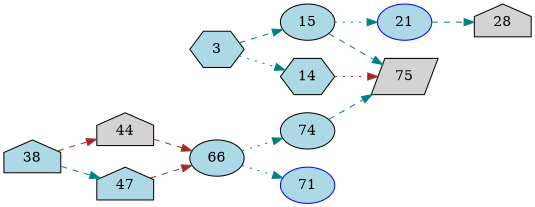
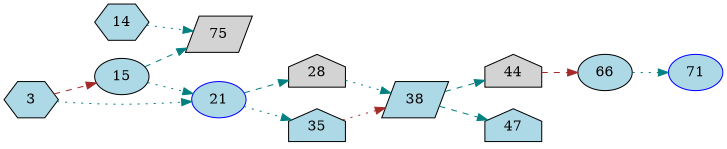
edge "3" -> "15": color teal -> brown
edge "3" -> "14": now "3" -> "21"
edge "14" -> "75": color brown -> teal
edge "28" -> "38": added
node "35": added
node "74": removed
edge "38" -> "44": color brown -> teal
node "38": shape house -> parallelogram
edge "47" -> "66": removed
